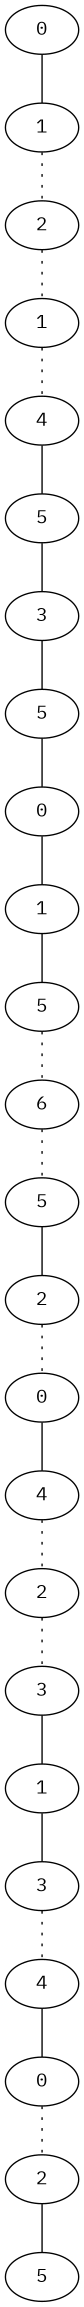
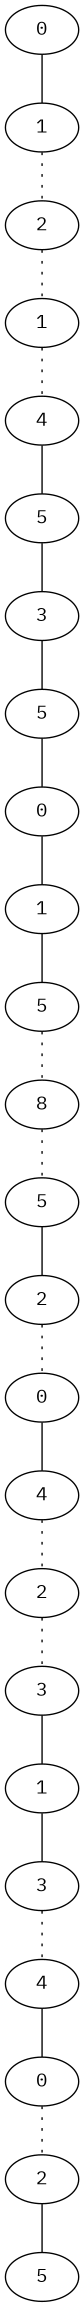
node "6": label "6" -> "8"
